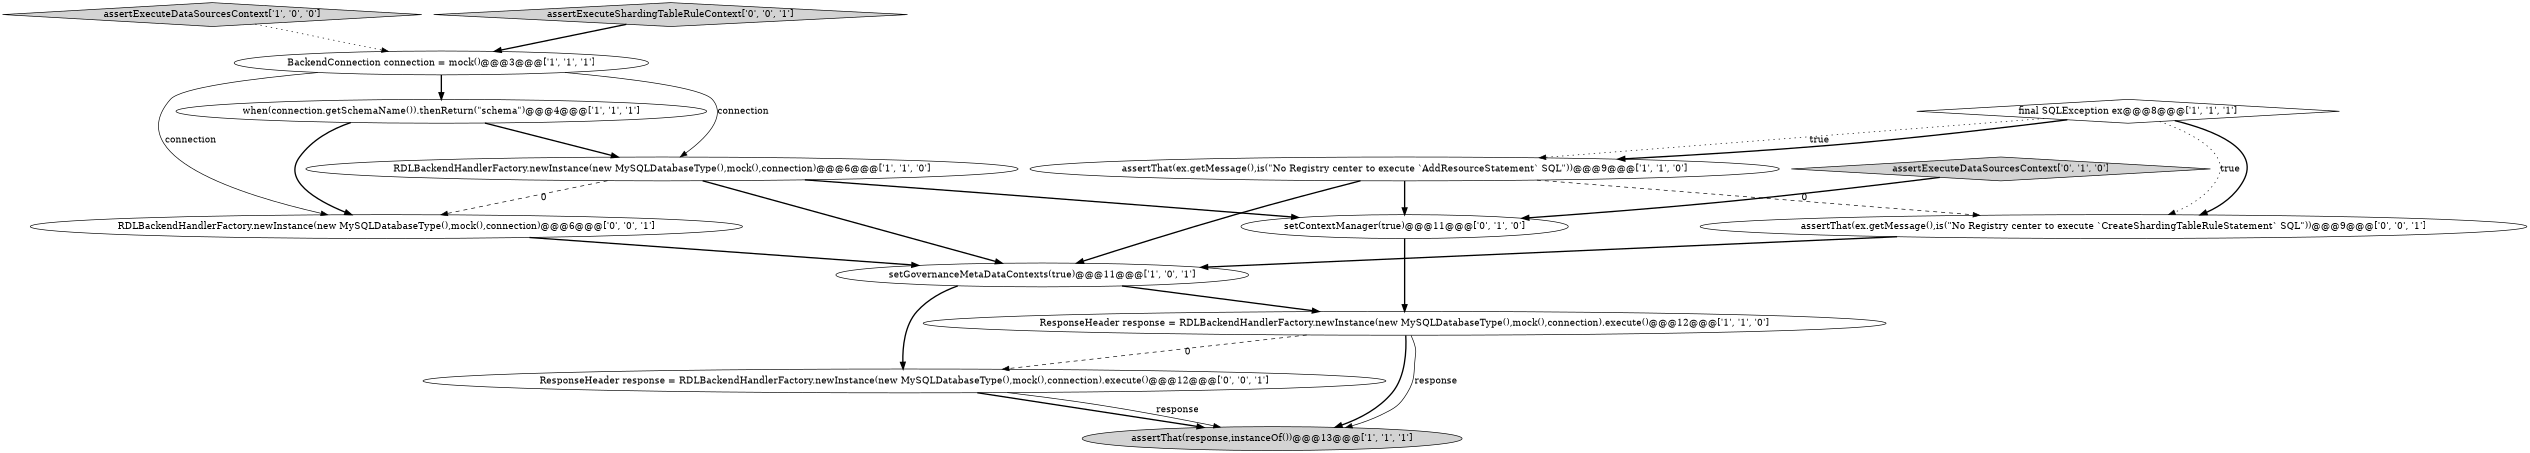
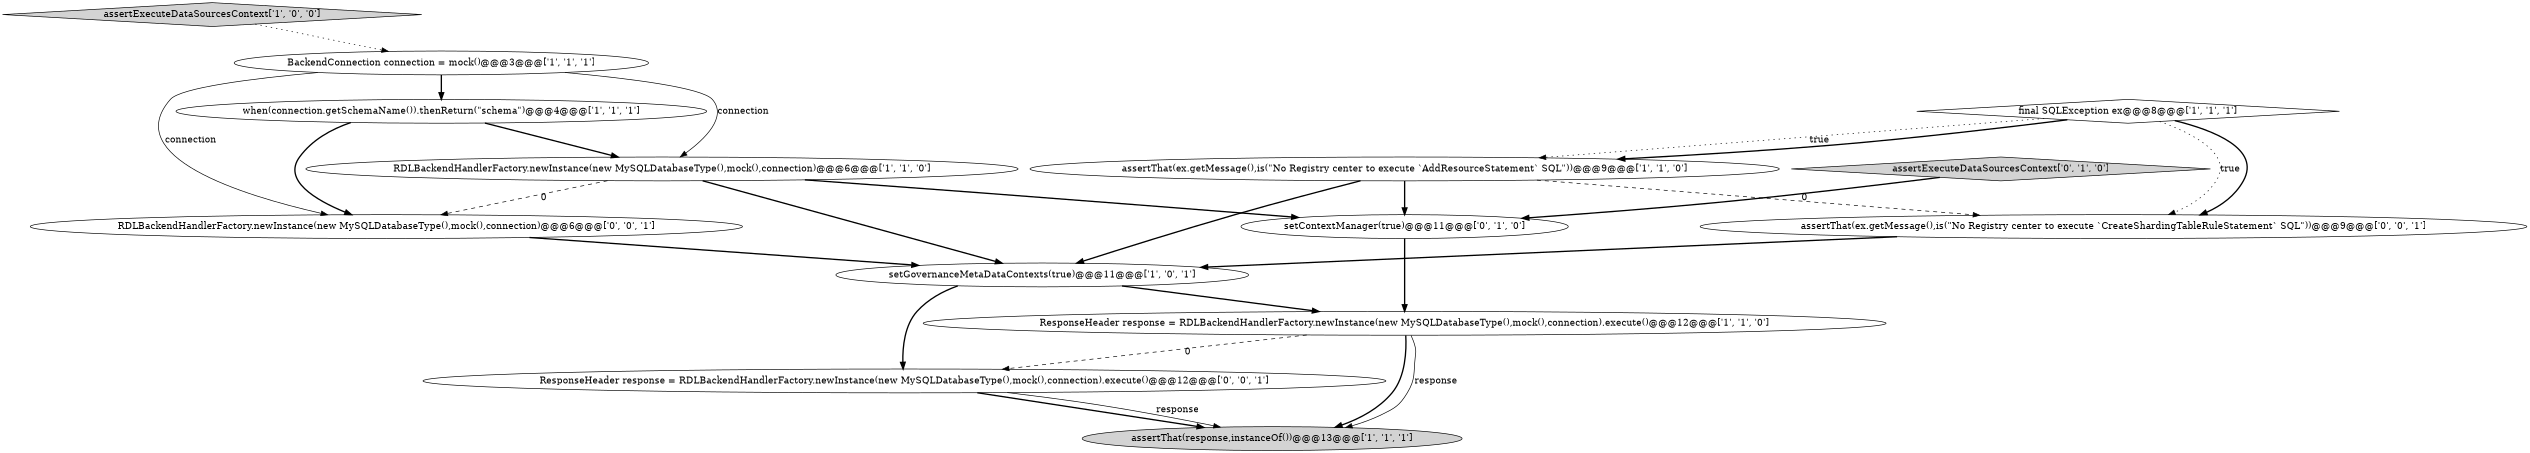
node "assertExecuteShardingTableRuleContext['0', '0', '1']": removed
